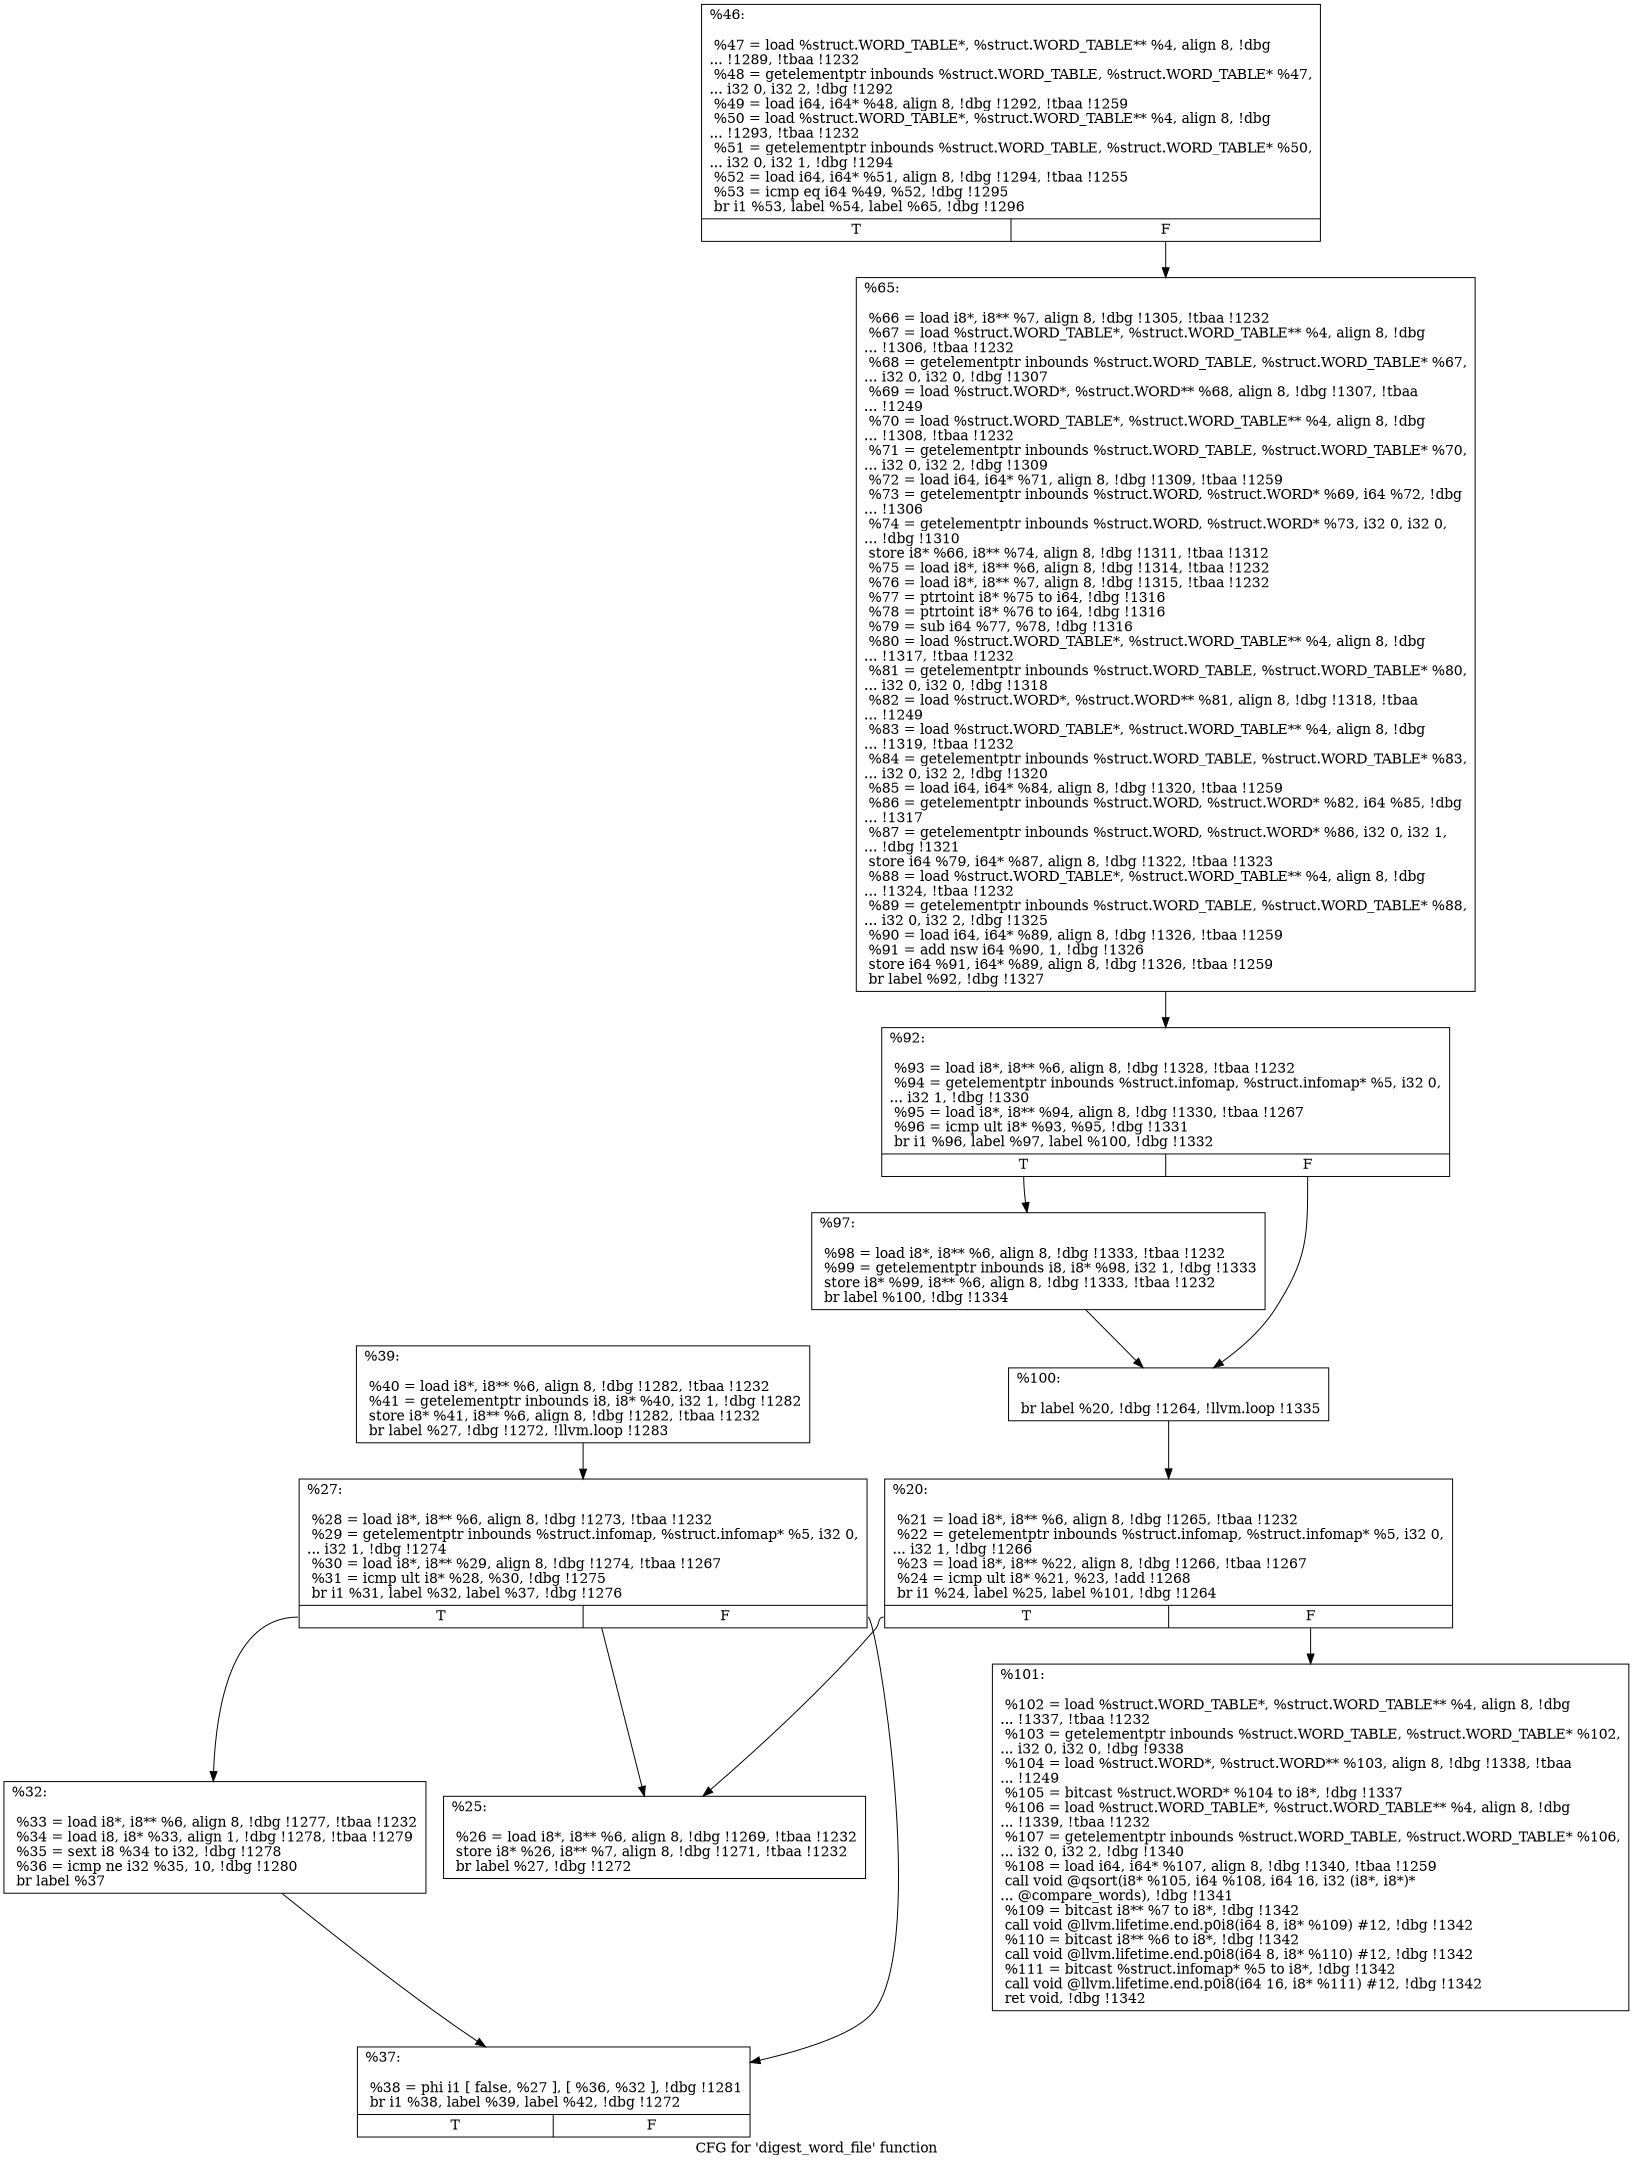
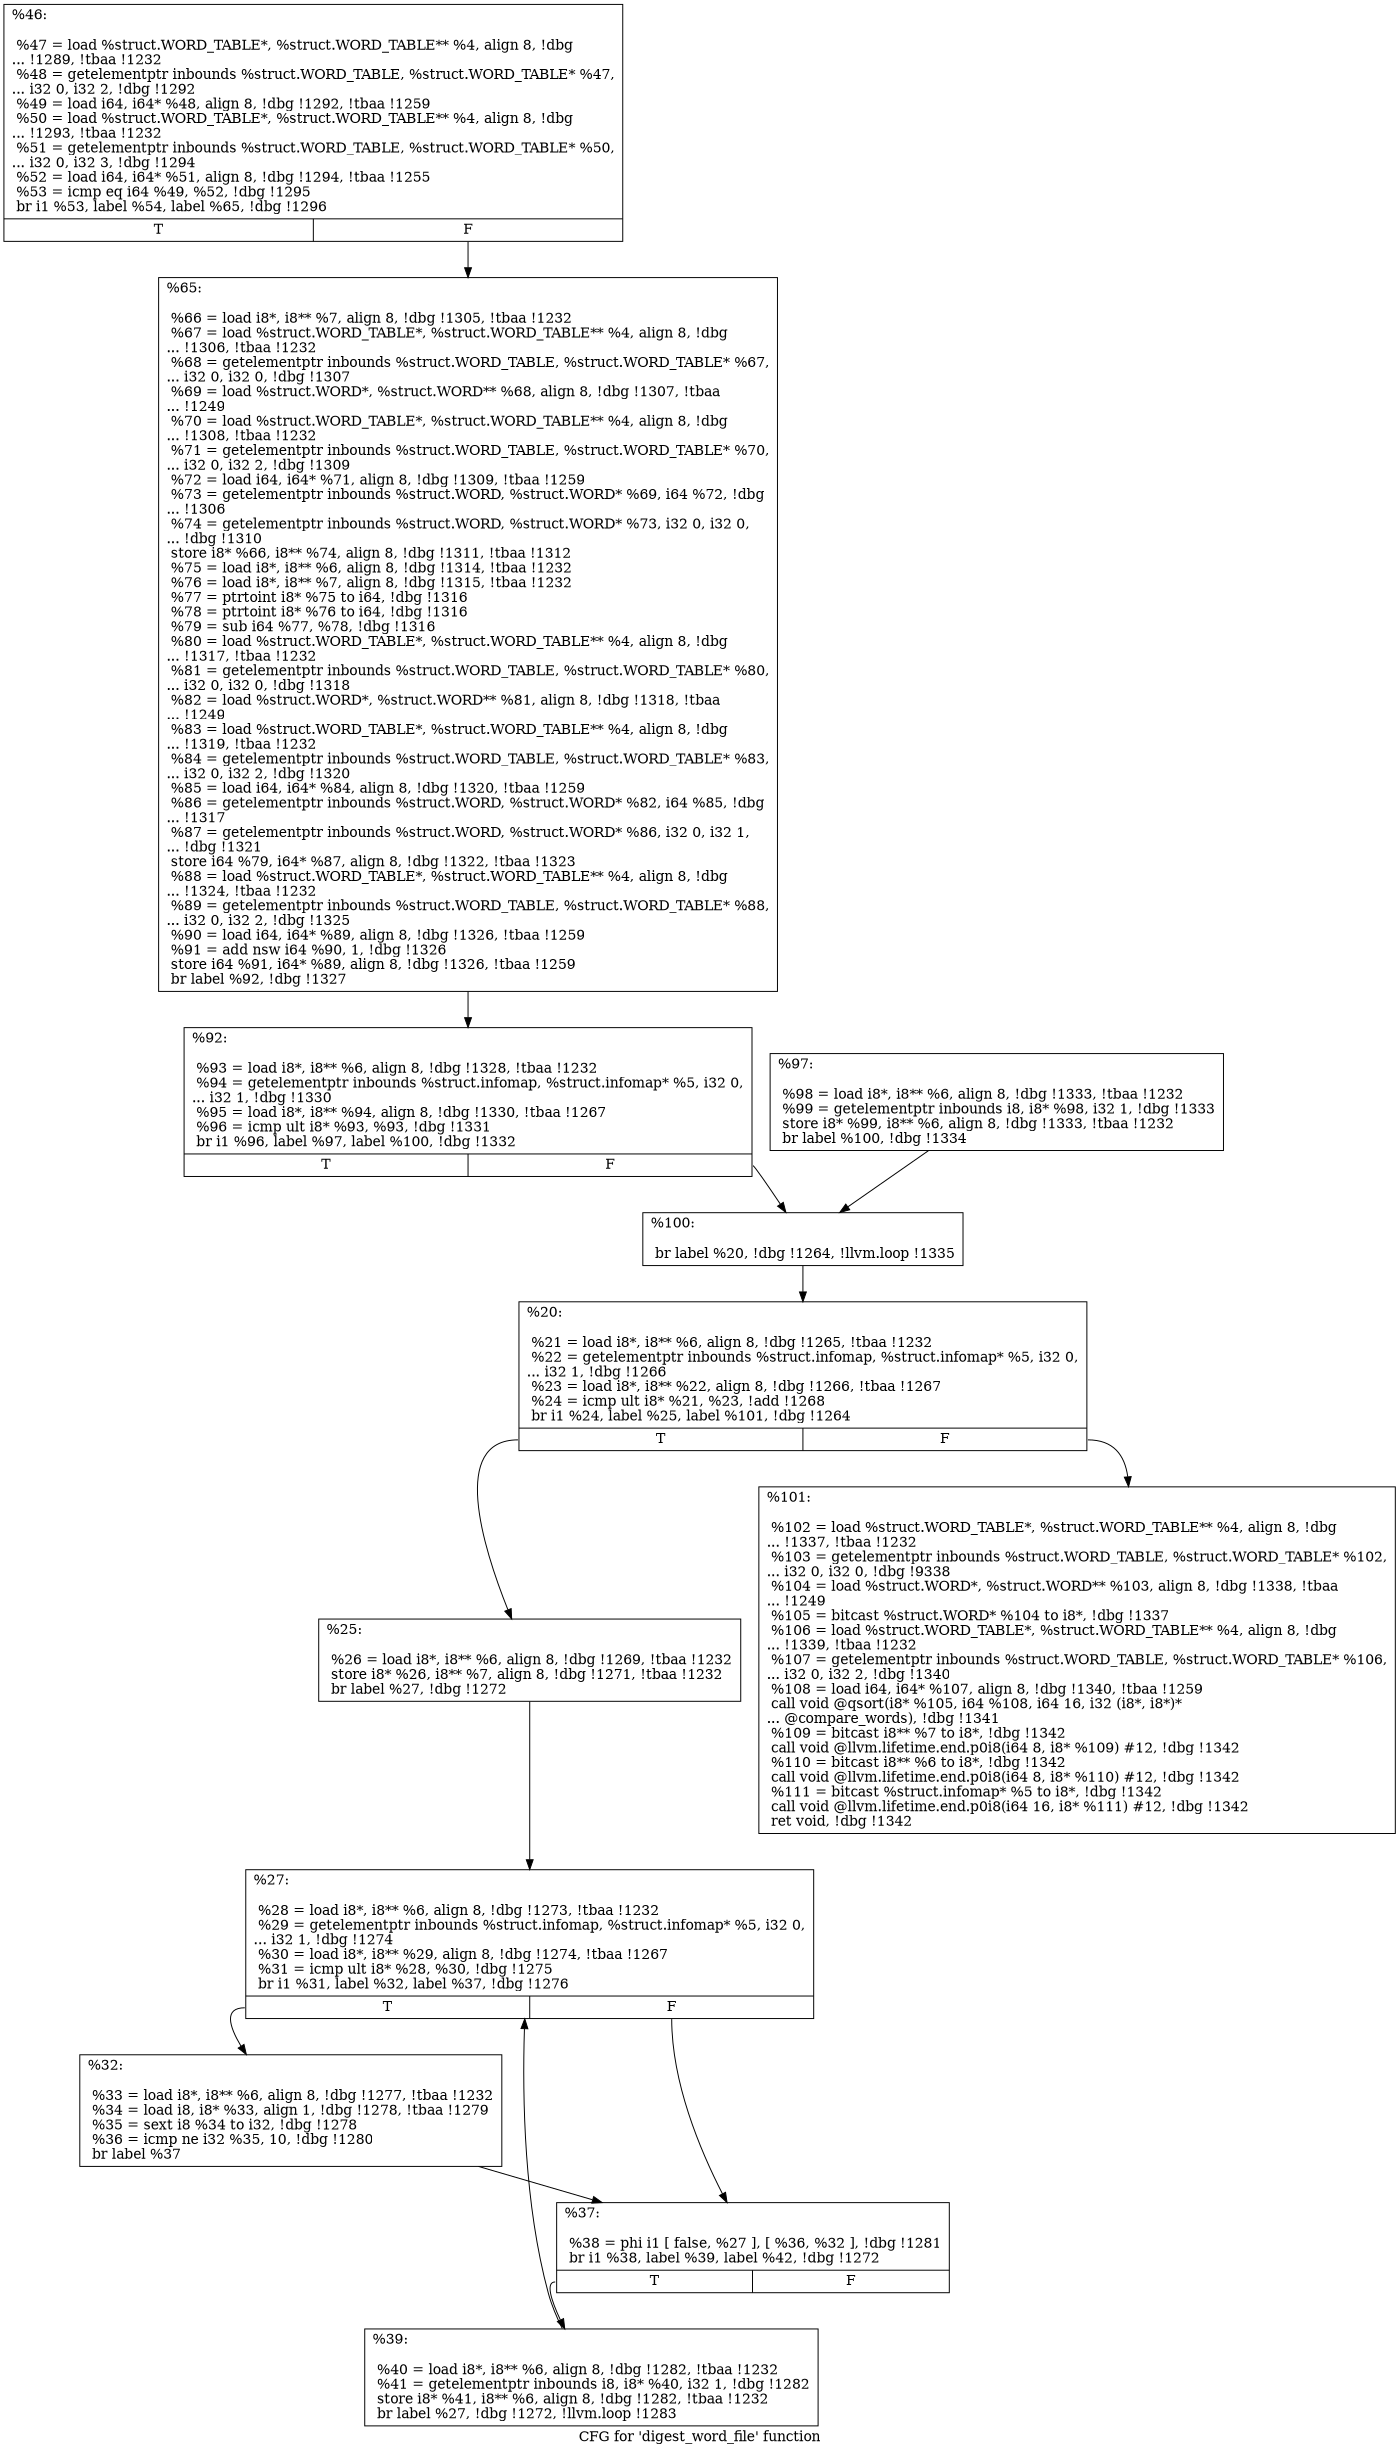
node "%46:": text "... i32 0, i32 1, !dbg !1294" -> "... i32 0, i32 3, !dbg !1294"
node "%92:": text "%96 = icmp ult i8* %93, %95, !dbg !1331" -> "%96 = icmp ult i8* %93, %93, !dbg !1331"
edge "%92:" -> "%97:": removed
edge "%27:" -> "%25:": reversed
edge "%37:" -> "%39:": added
